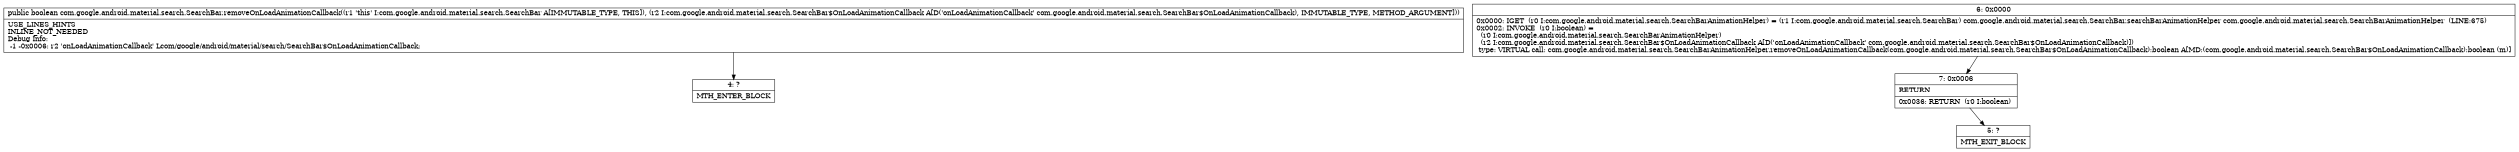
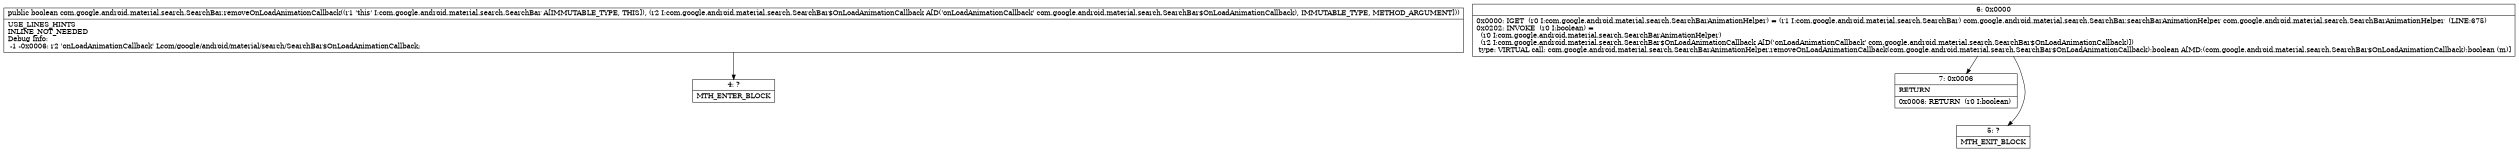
node "6: 0x0000": text "0x0002: INVOKE  (r0 I:boolean) =" -> "0x0202: INVOKE  (r0 I:boolean) ="
node "7: 0x0006": text "0x0036: RETURN  (r0 I:boolean)" -> "0x0006: RETURN  (r0 I:boolean)"
edge "7: 0x0006" -> "5: ?": now "6: 0x0000" -> "5: ?"
